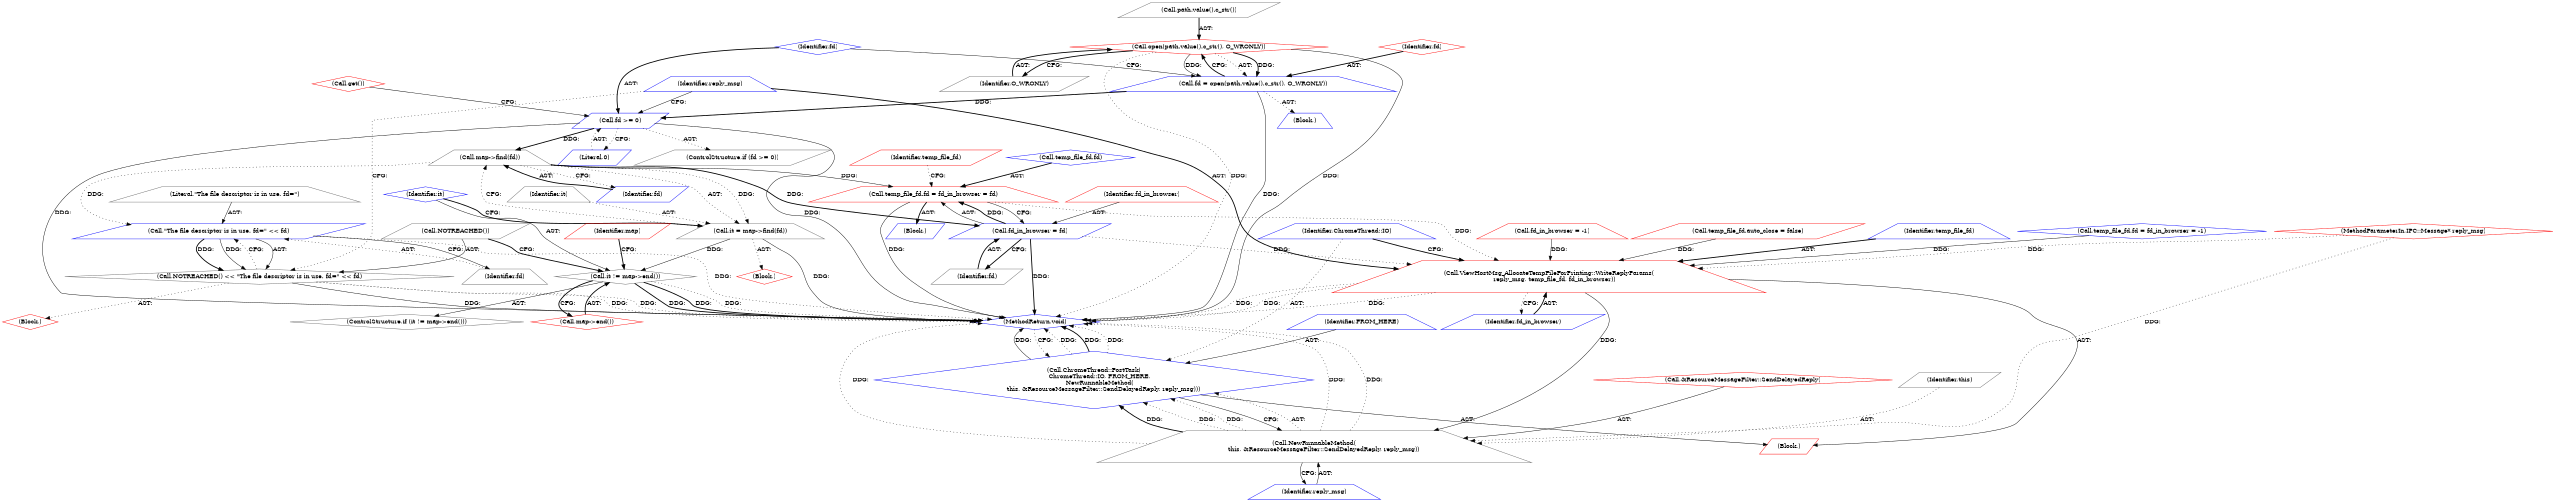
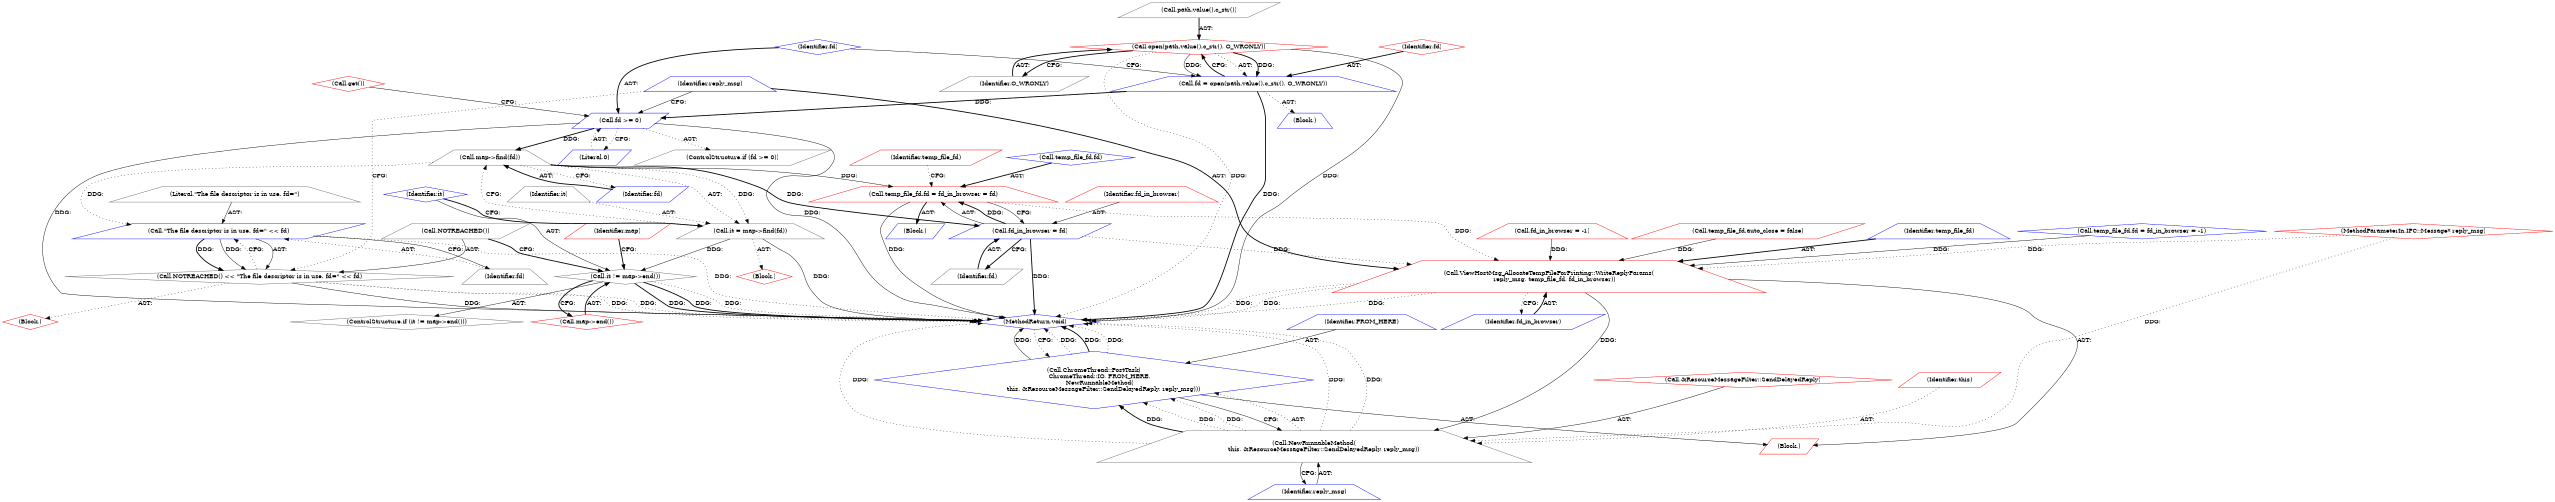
node "(Identifier,ChromeThread::IO)": removed
edge "(Call,fd = open(path.value().c_str(), O_WRONLY))" -> "(MethodReturn,void)": style solid -> bold
node "(Identifier,this)": color gray40 -> red
